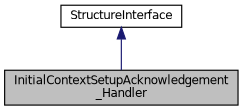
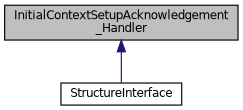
edge "InitialContextSetupAcknowledgement _Handler" -> "StructureInterface": reversed
